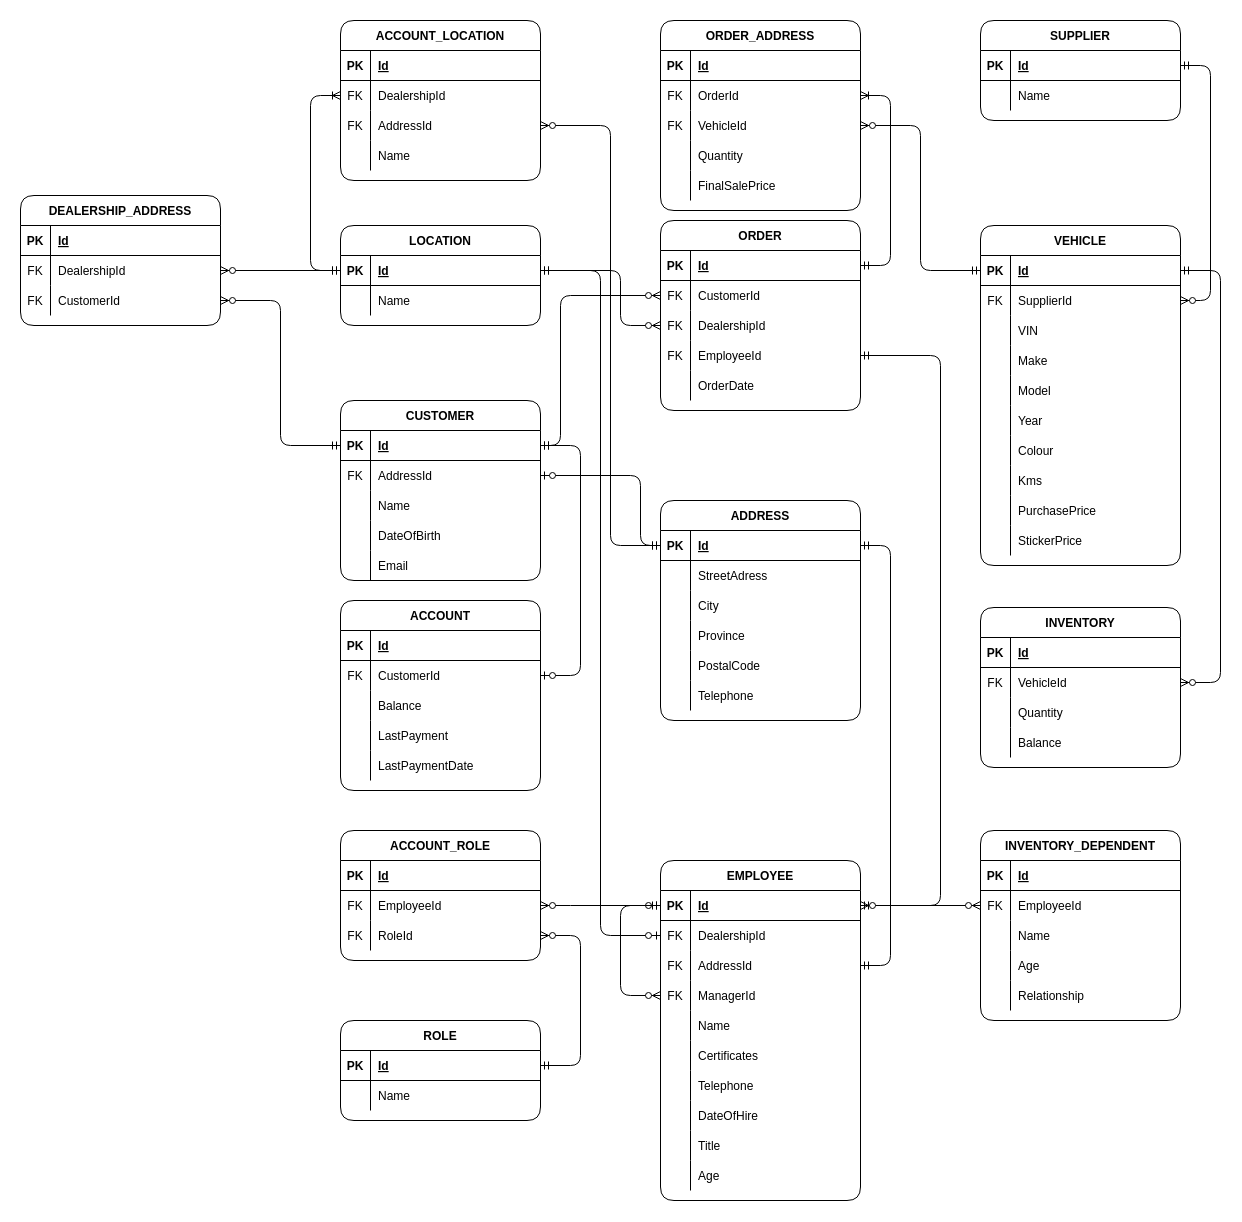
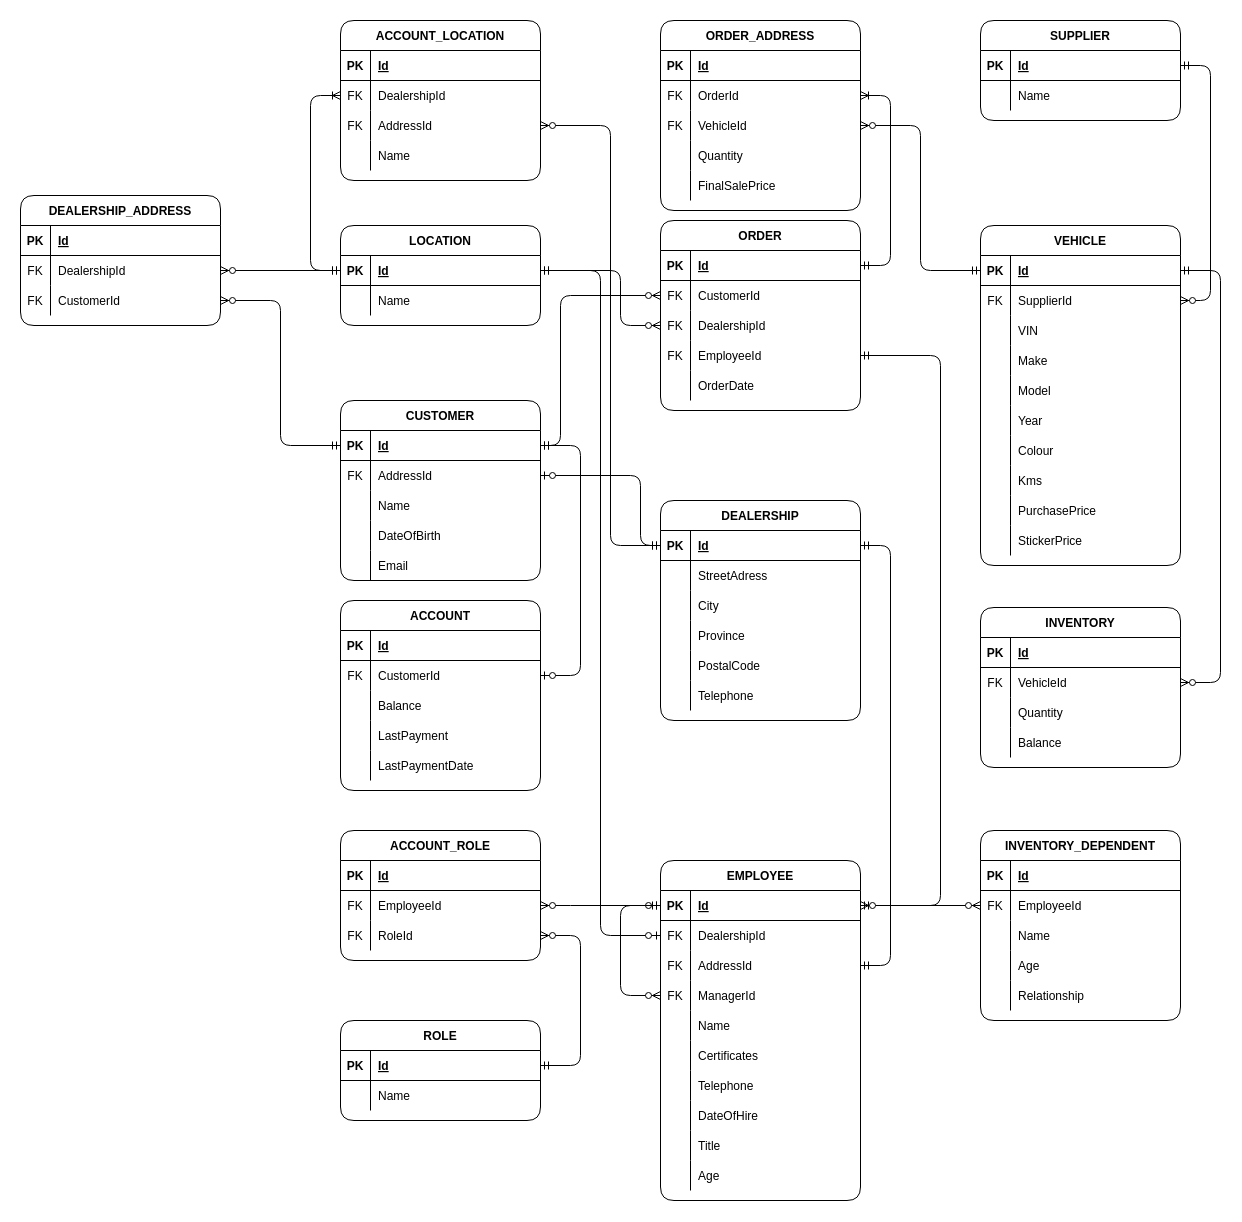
node "ADDRESS": label "ADDRESS" -> "DEALERSHIP"
